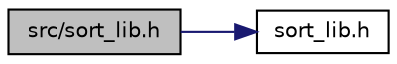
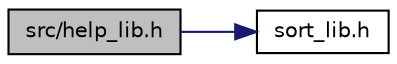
node "src/sort_lib.h": label "src/sort_lib.h" -> "src/help_lib.h"
